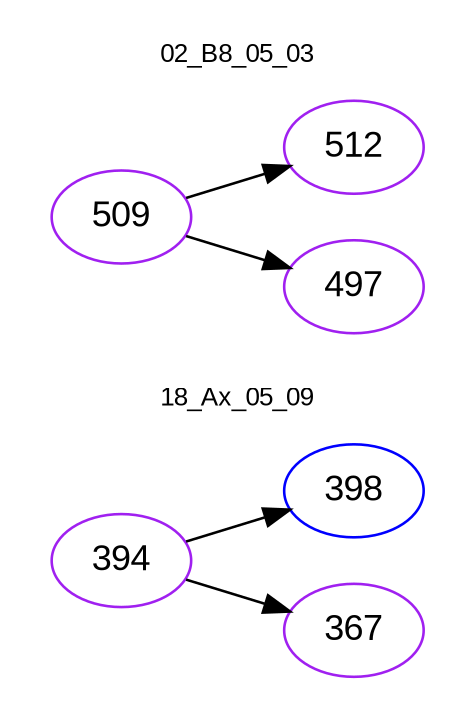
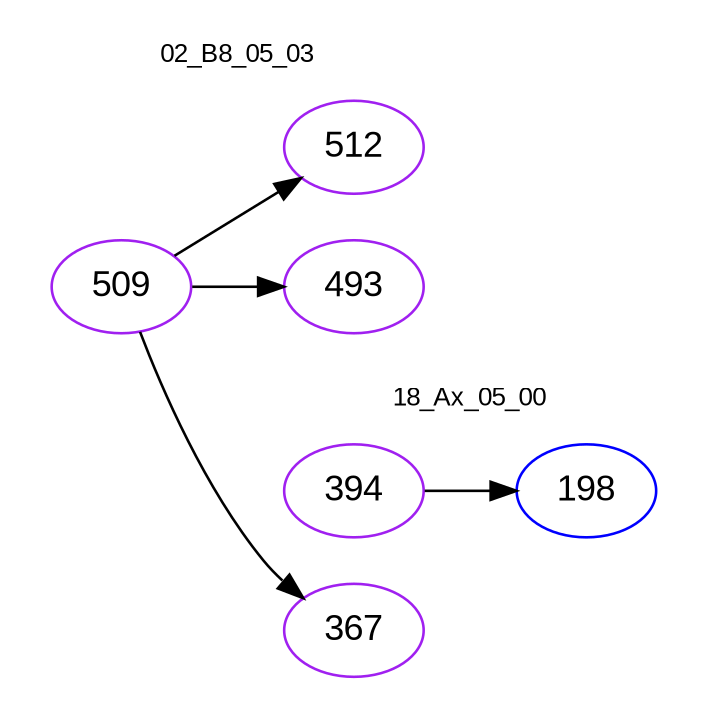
node "497": label "497" -> "493"
cluster "18_Ax_05_09": label "18_Ax_05_09" -> "18_Ax_05_00"
node "398": label "398" -> "198"
edge "394" -> "367": now "509" -> "367"
